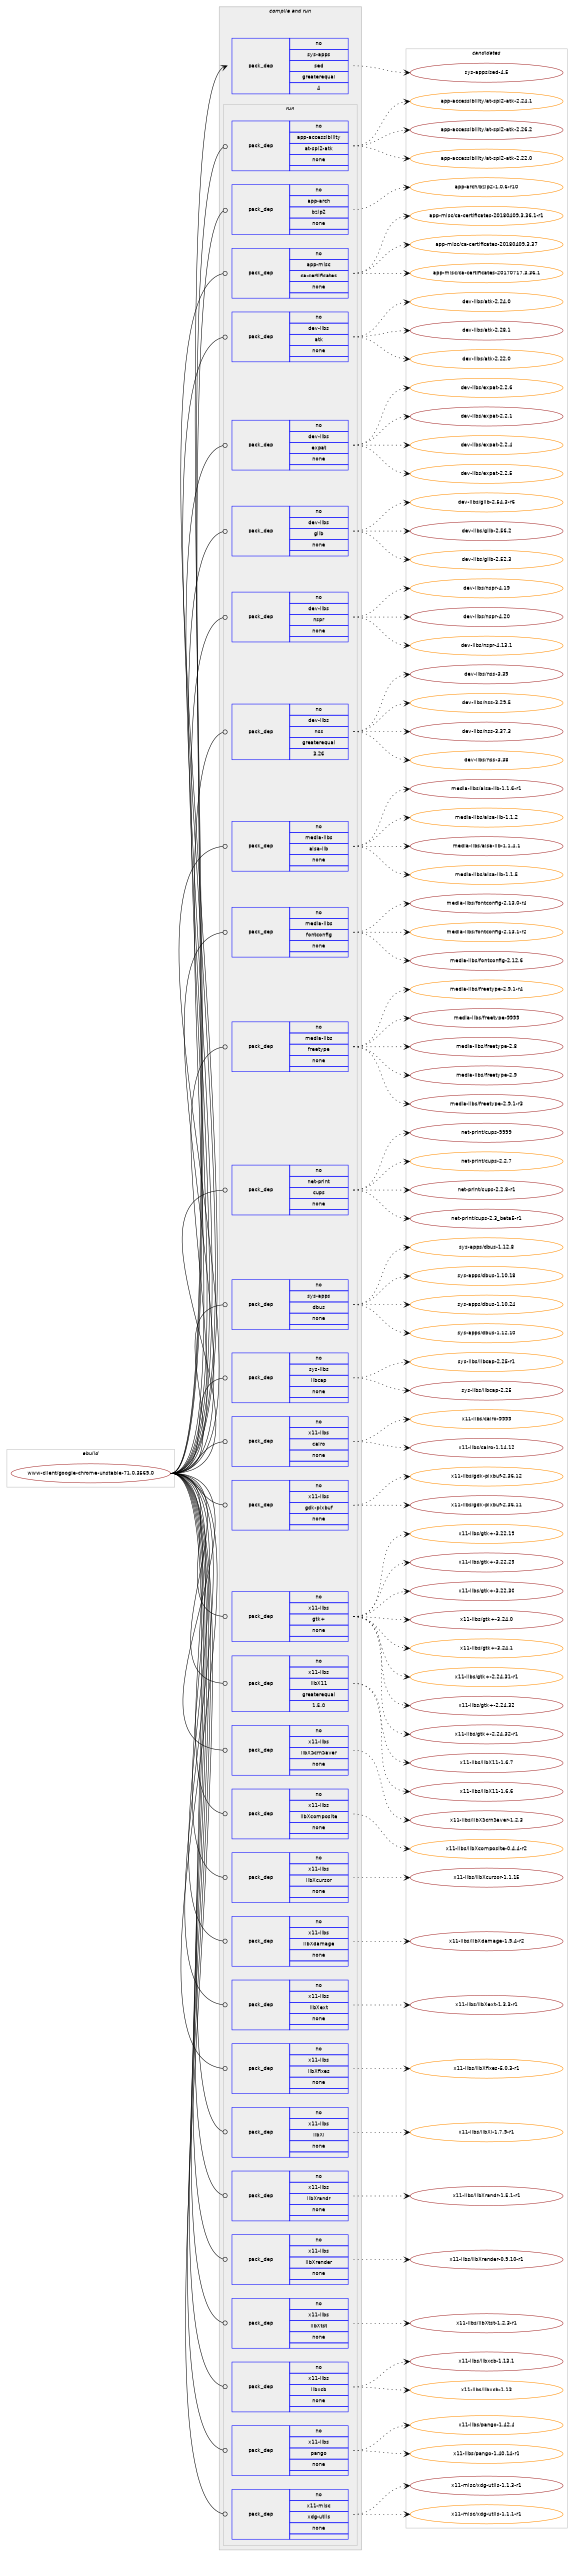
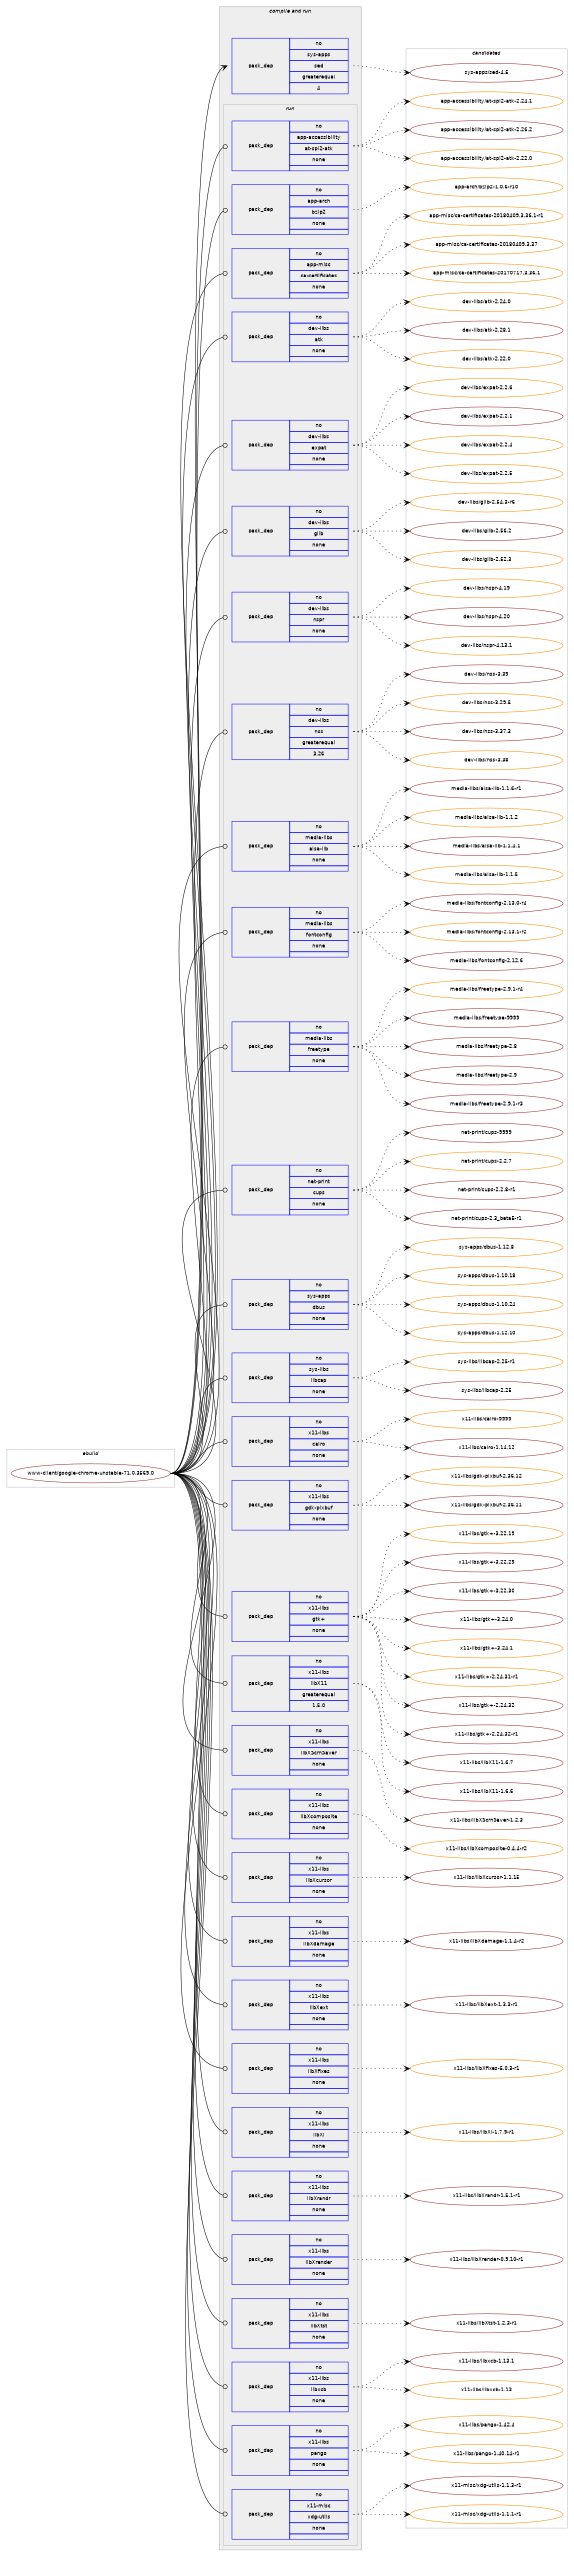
node "x11-libs/libXdamage-1.9.4-r2": label "x11-libs/libXdamage-1.9.4-r2" -> "x11-libs/libXdamage-1.1.4-r2"
